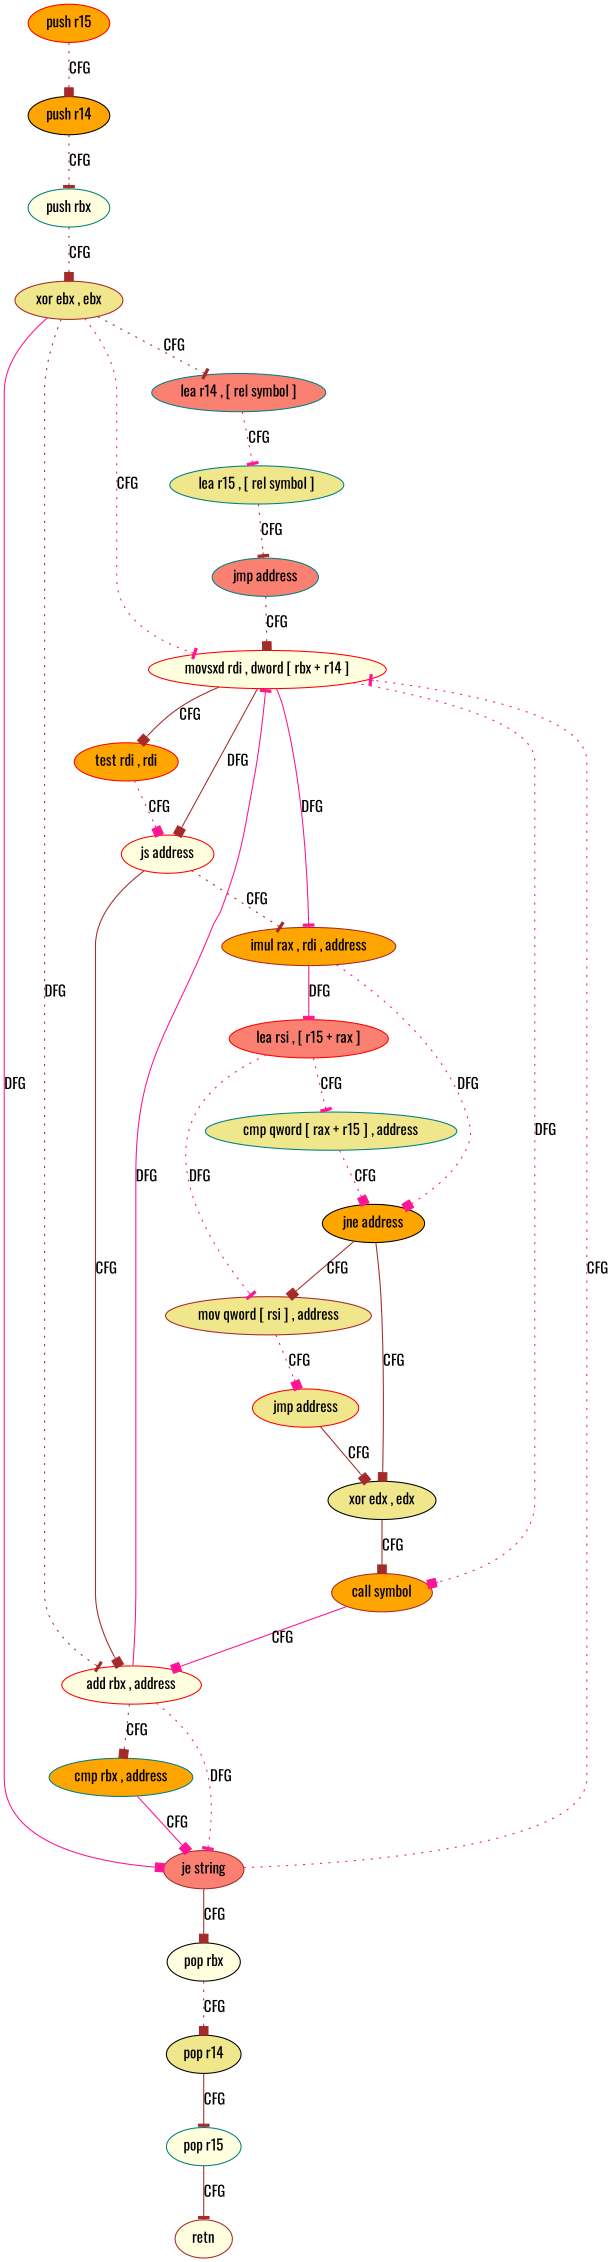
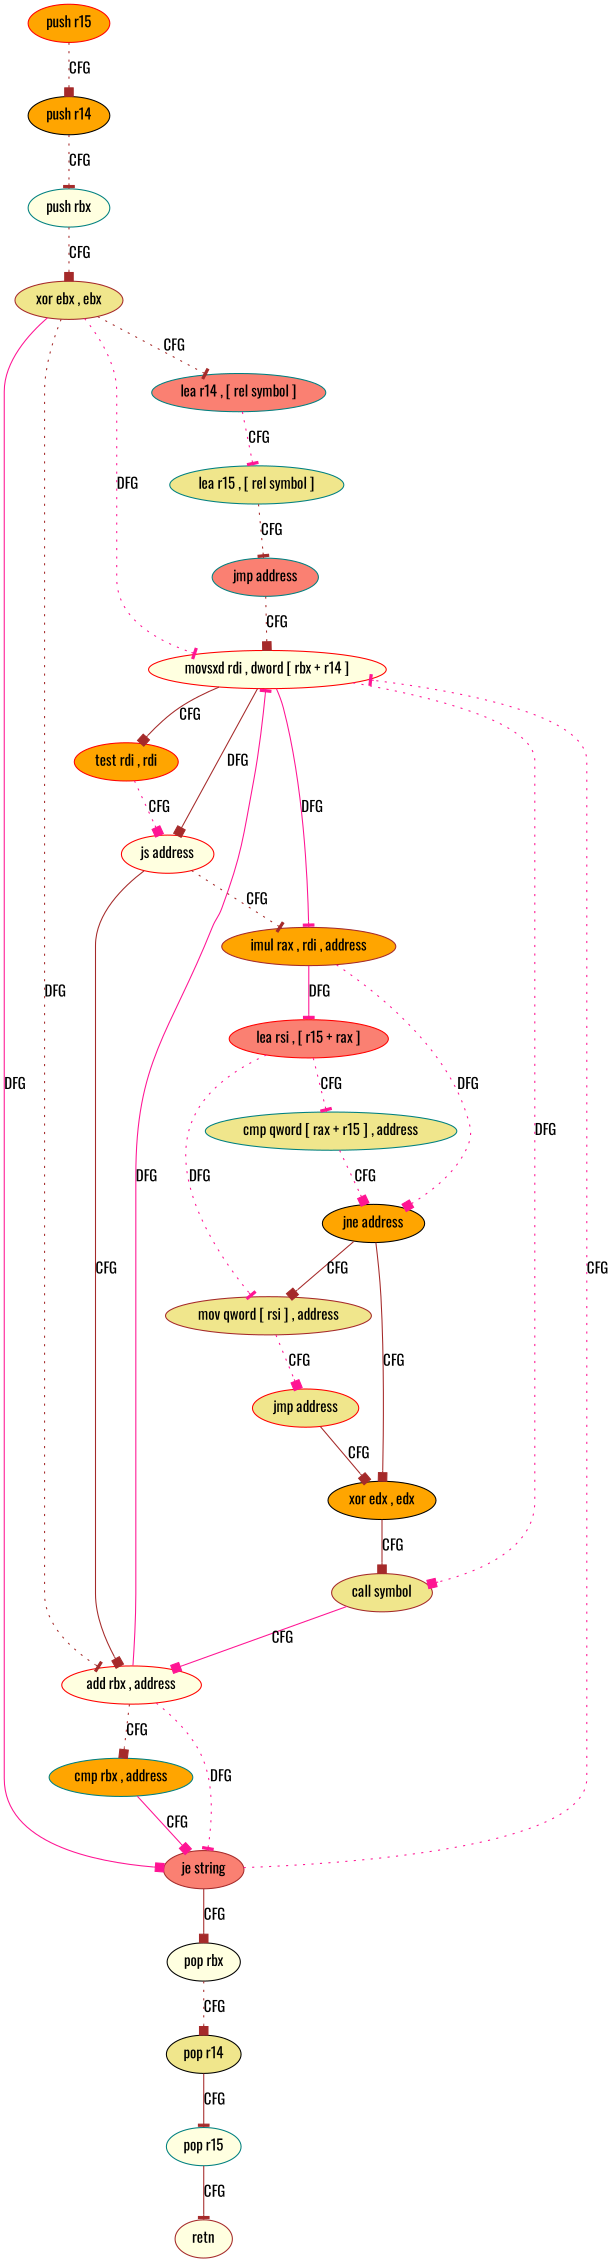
edge "xor ebx , ebx" -> "movsxd rdi , dword [ rbx + r14 ]": label "CFG" -> "DFG"
node "xor edx , edx": fillcolor khaki -> orange
node "call symbol": fillcolor orange -> khaki
